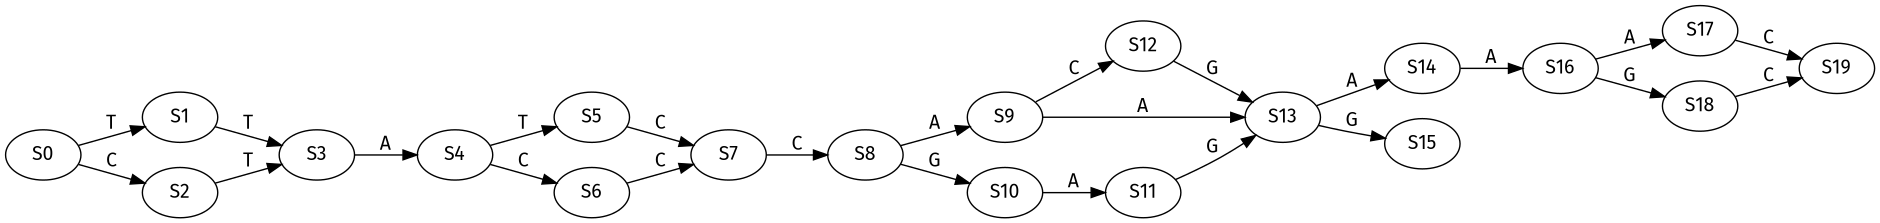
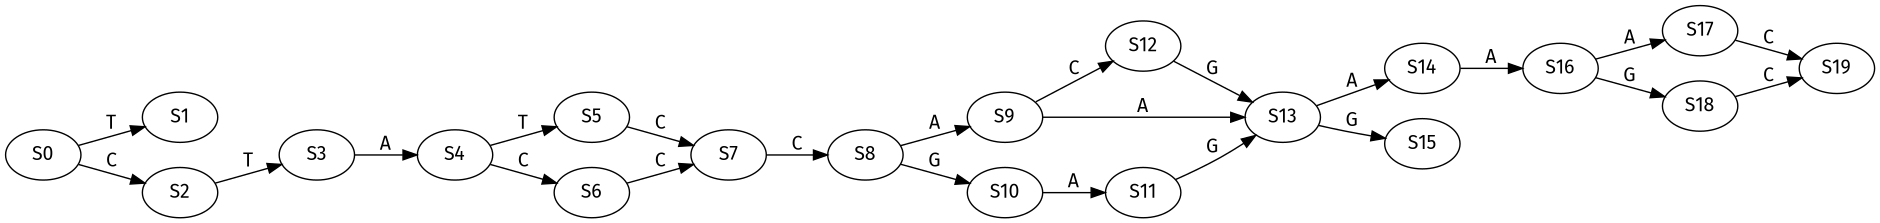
edge "S1" -> "S3": removed, label "T"
